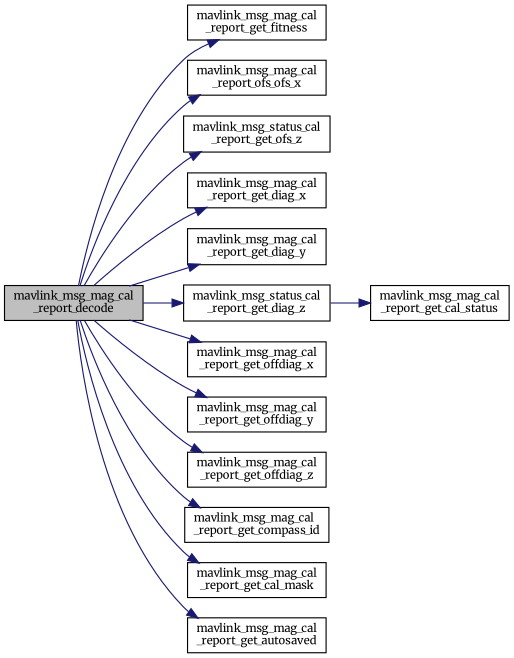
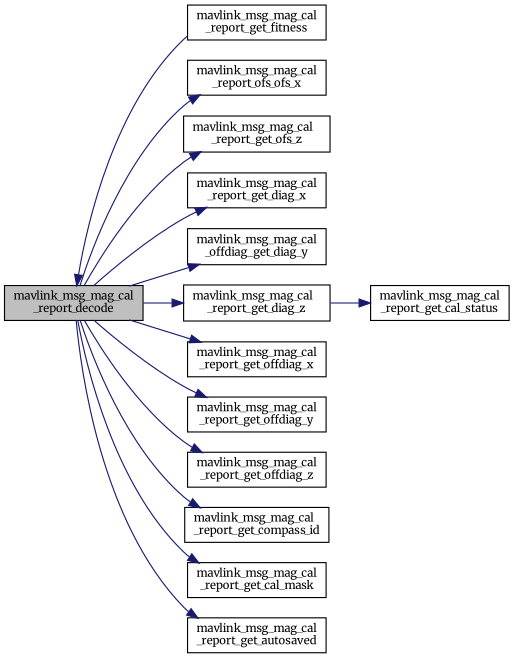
node "mavlink_msg_status_cal _report_get_ofs_z": label "mavlink_msg_status_cal _report_get_ofs_z" -> "mavlink_msg_mag_cal _report_get_ofs_z"
edge "mavlink_msg_mag_cal _report_decode" -> "mavlink_msg_mag_cal _report_get_fitness": reversed
node "mavlink_msg_mag_cal _report_get_diag_y": label "mavlink_msg_mag_cal _report_get_diag_y" -> "mavlink_msg_mag_cal _offdiag_get_diag_y"
node "mavlink_msg_status_cal _report_get_diag_z": label "mavlink_msg_status_cal _report_get_diag_z" -> "mavlink_msg_mag_cal _report_get_diag_z"
